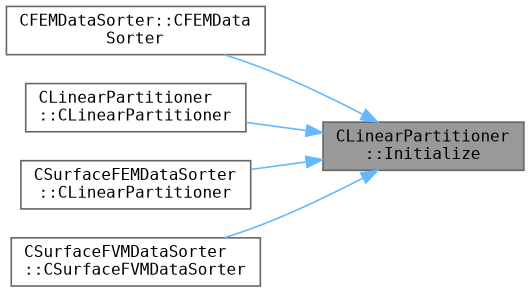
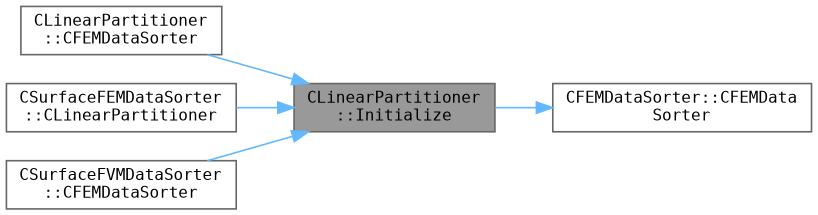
edge "CFEMDataSorter::CFEMData Sorter" -> "CLinearPartitioner ::Initialize": reversed
node "CLinearPartitioner ::CLinearPartitioner": label "CLinearPartitioner ::CLinearPartitioner" -> "CLinearPartitioner ::CFEMDataSorter"
node "CSurfaceFVMDataSorter ::CSurfaceFVMDataSorter": label "CSurfaceFVMDataSorter ::CSurfaceFVMDataSorter" -> "CSurfaceFVMDataSorter ::CFEMDataSorter"
